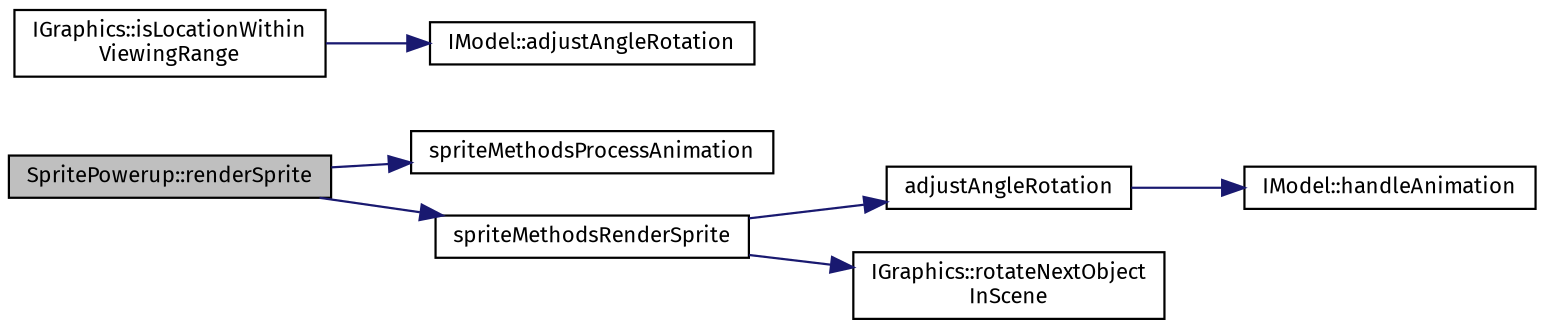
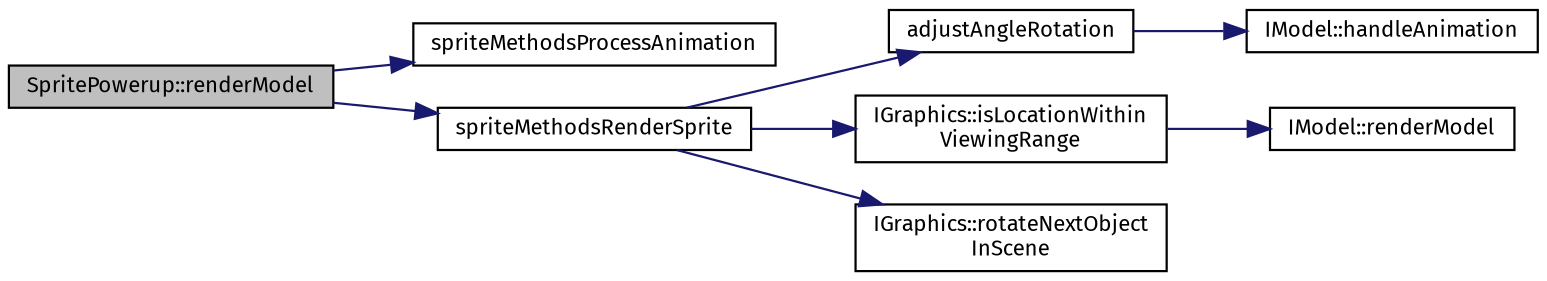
node "IModel::adjustAngleRotation": label "IModel::adjustAngleRotation" -> "IModel::renderModel"
edge "spriteMethodsRenderSprite" -> "IGraphics::isLocationWithin ViewingRange": added
node "SpritePowerup::renderSprite": label "SpritePowerup::renderSprite" -> "SpritePowerup::renderModel"
